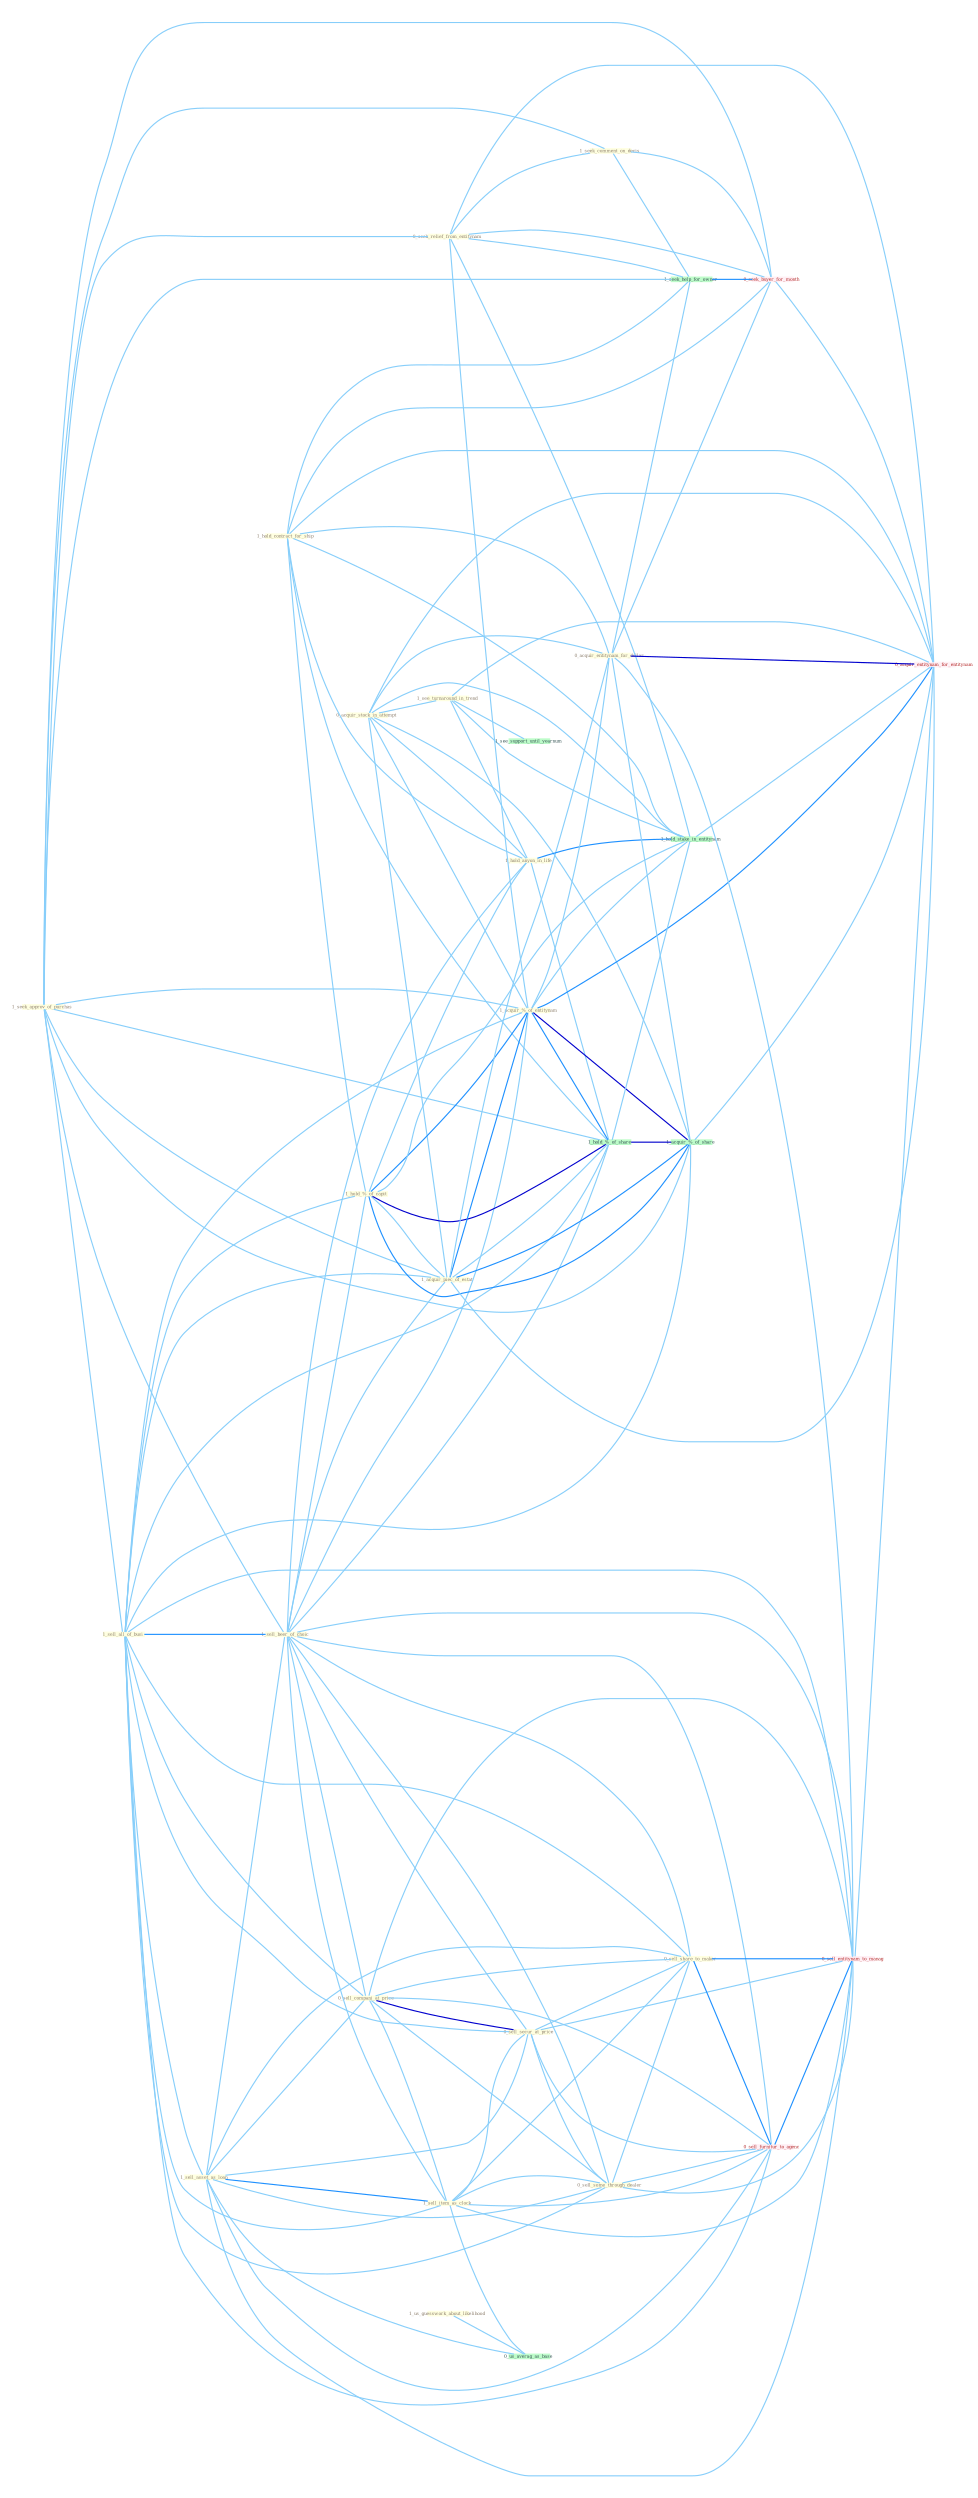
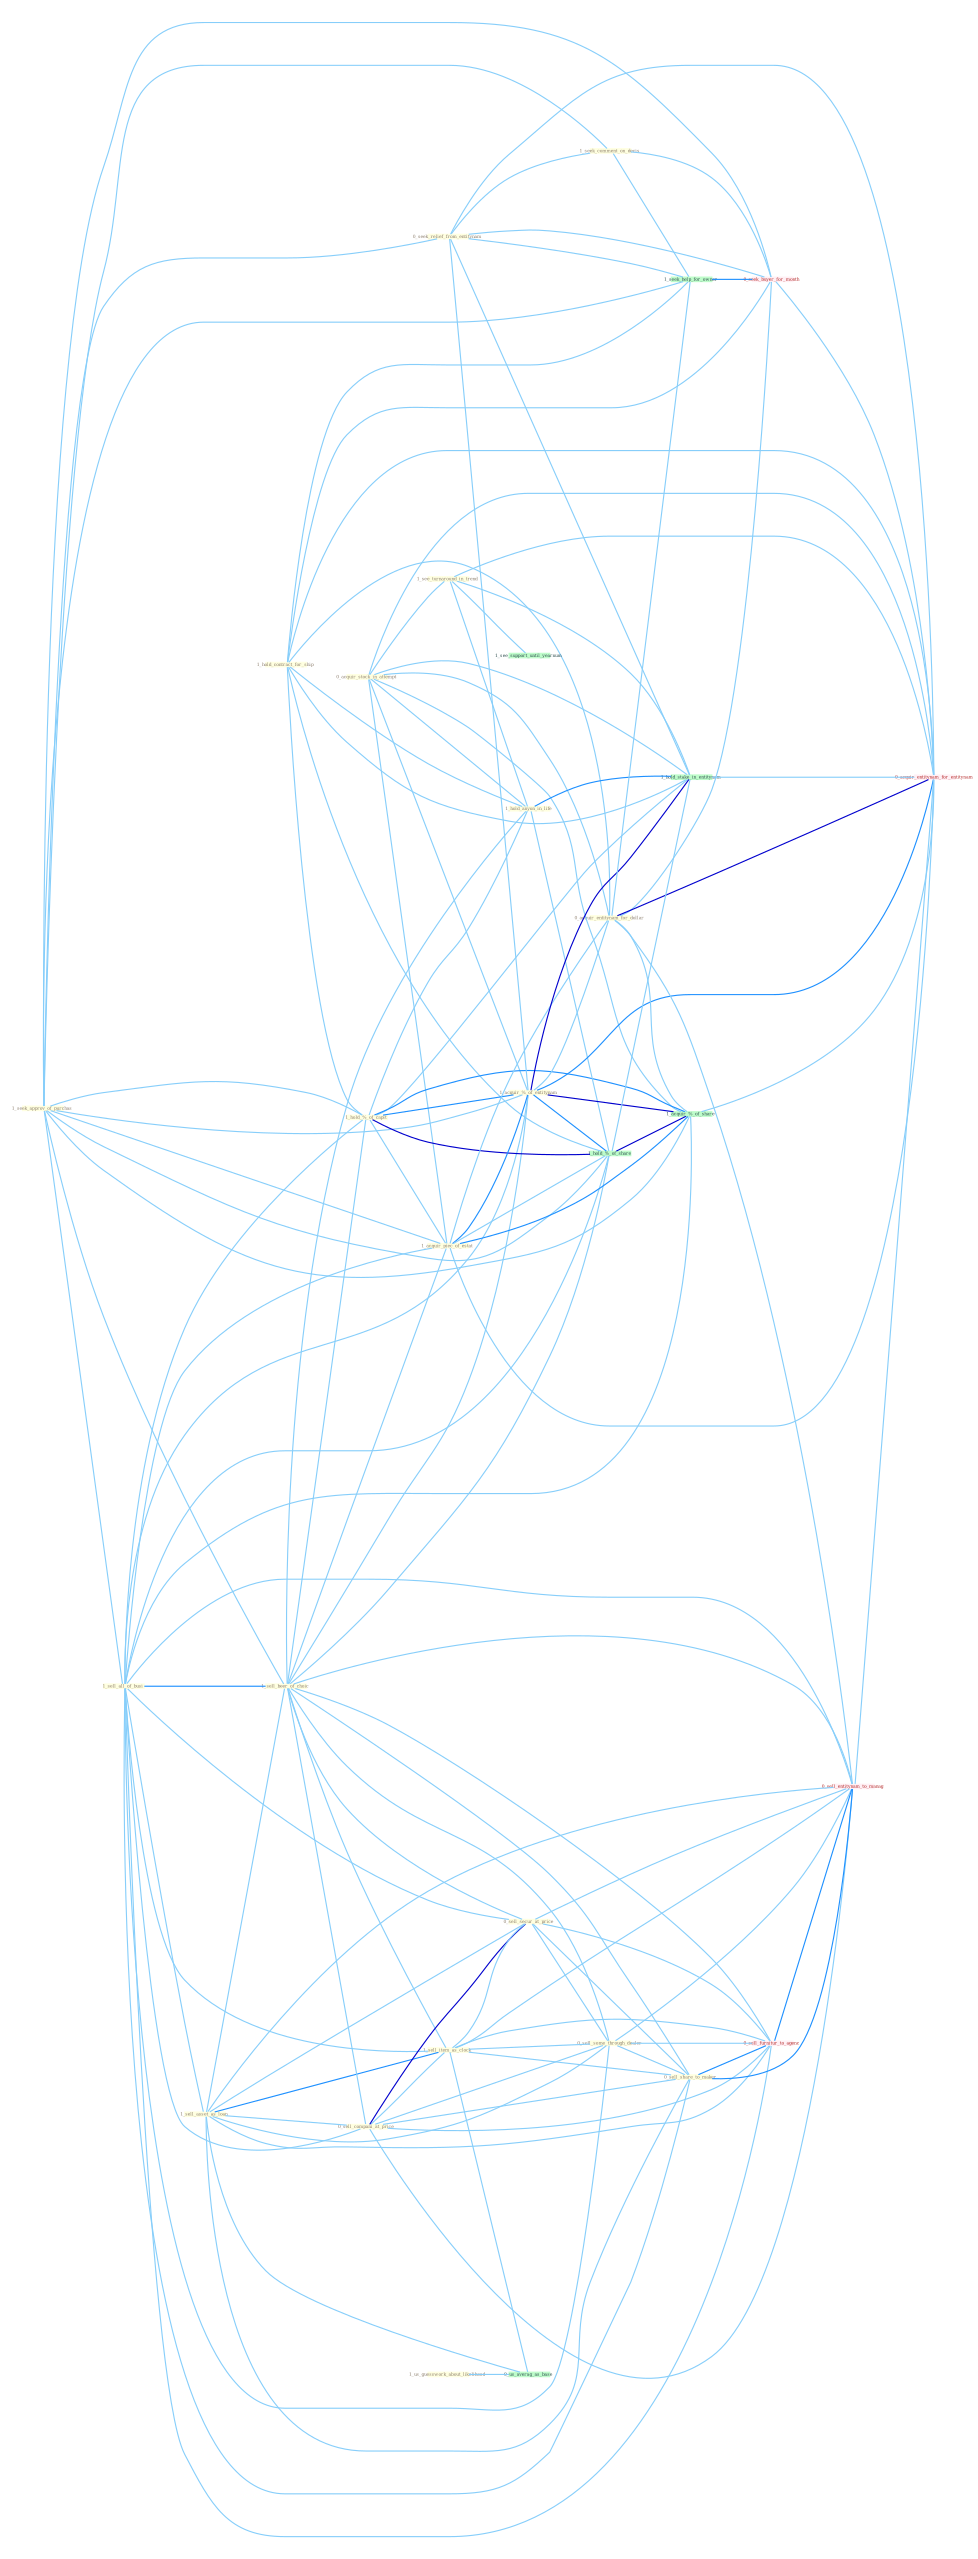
edge "1_hold_stake_in_entitynam" -- "1_acquir_%_of_entitynam": color #87cefa -> #0000cd
edge "1_seek_approv_of_purchas" -- "1_hold_%_of_capit": added
